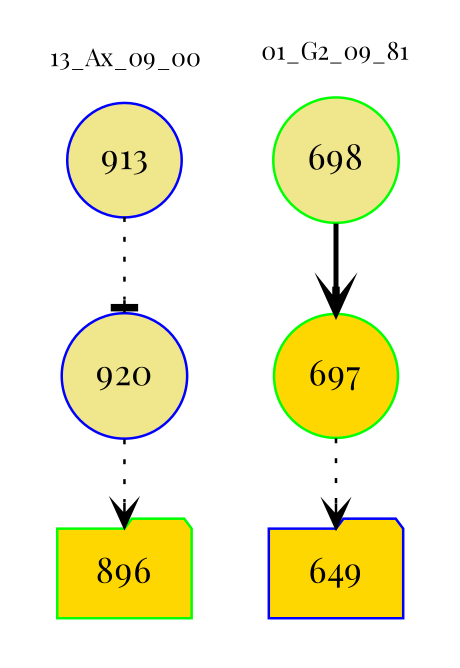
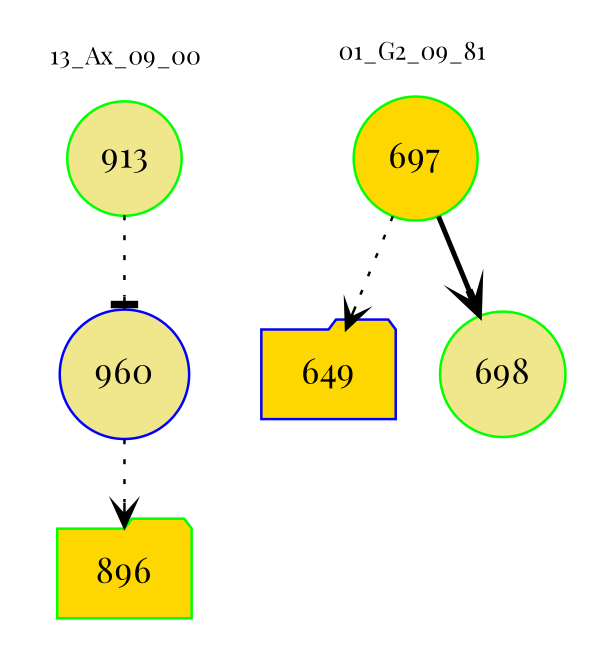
node "913": color blue -> green
edge "698" -> "697": reversed
node "920": label "920" -> "960"
